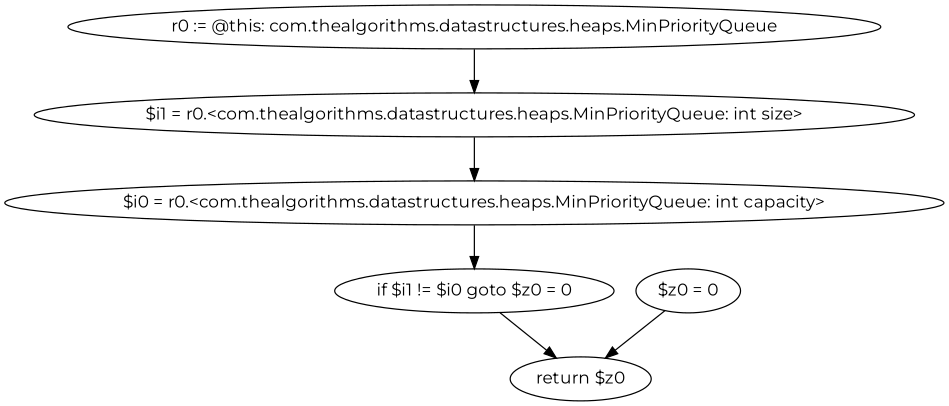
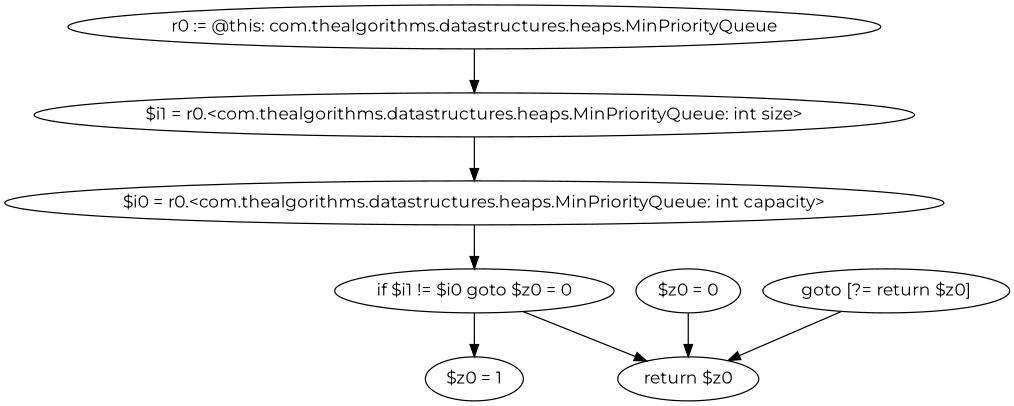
node "goto [?= return $z0]": added
node "$z0 = 1": added
